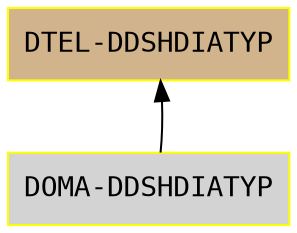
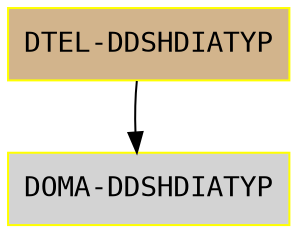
edge "DOMA-DDSHDIATYP" -> "DTEL-DDSHDIATYP": reversed
